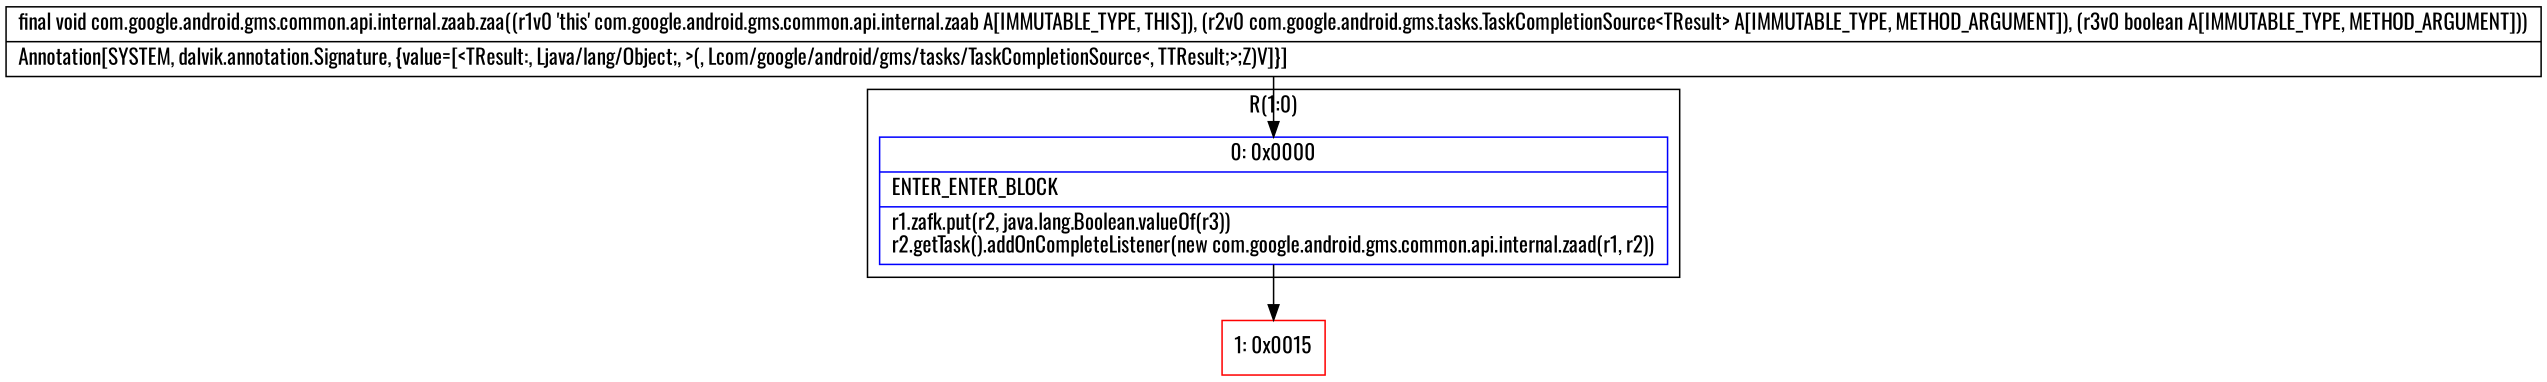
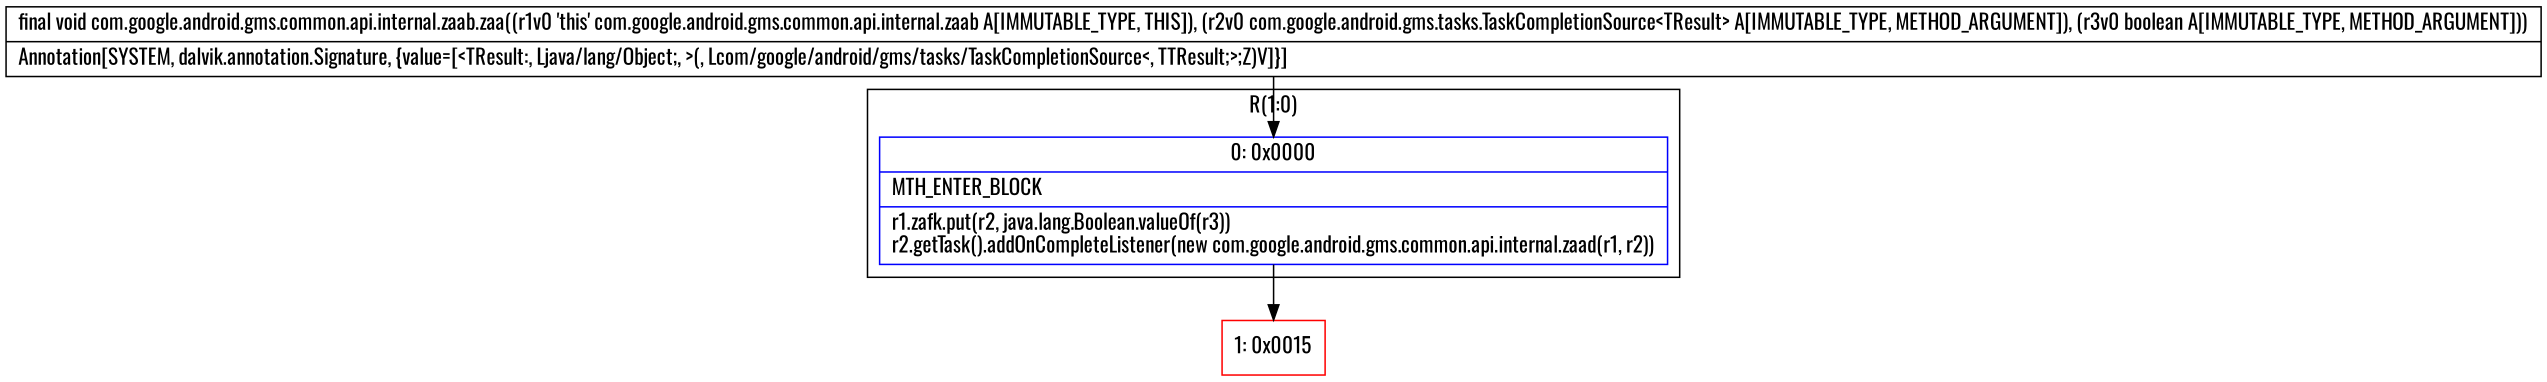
node "0: 0x0000": text "ENTER_ENTER_BLOCK" -> "MTH_ENTER_BLOCK"
